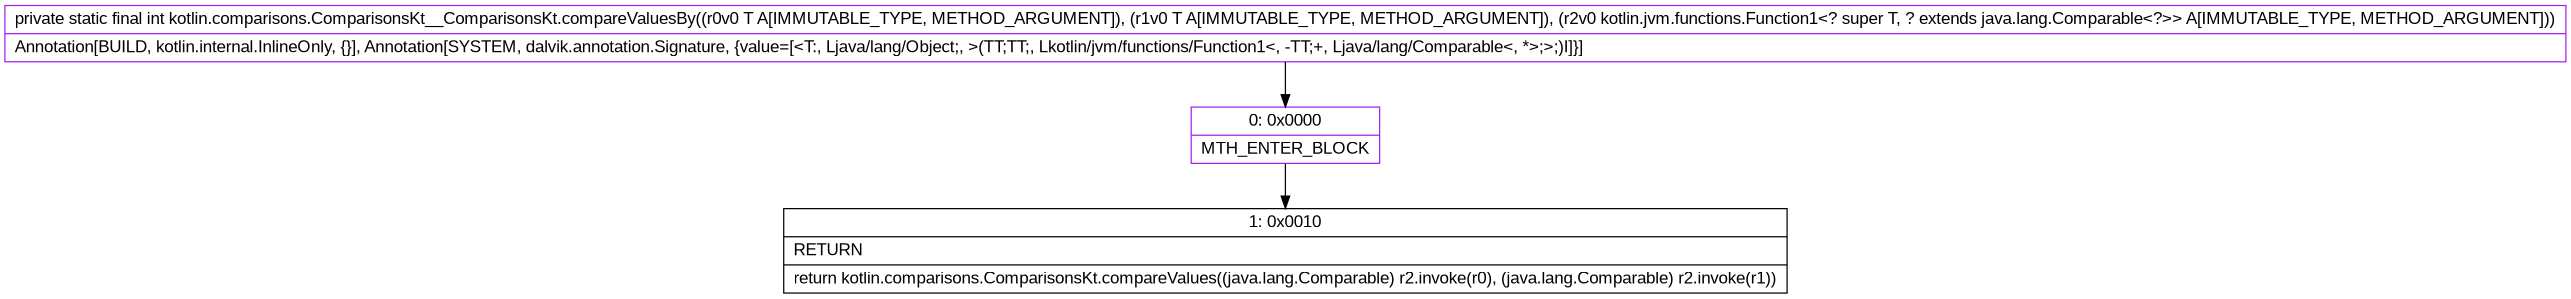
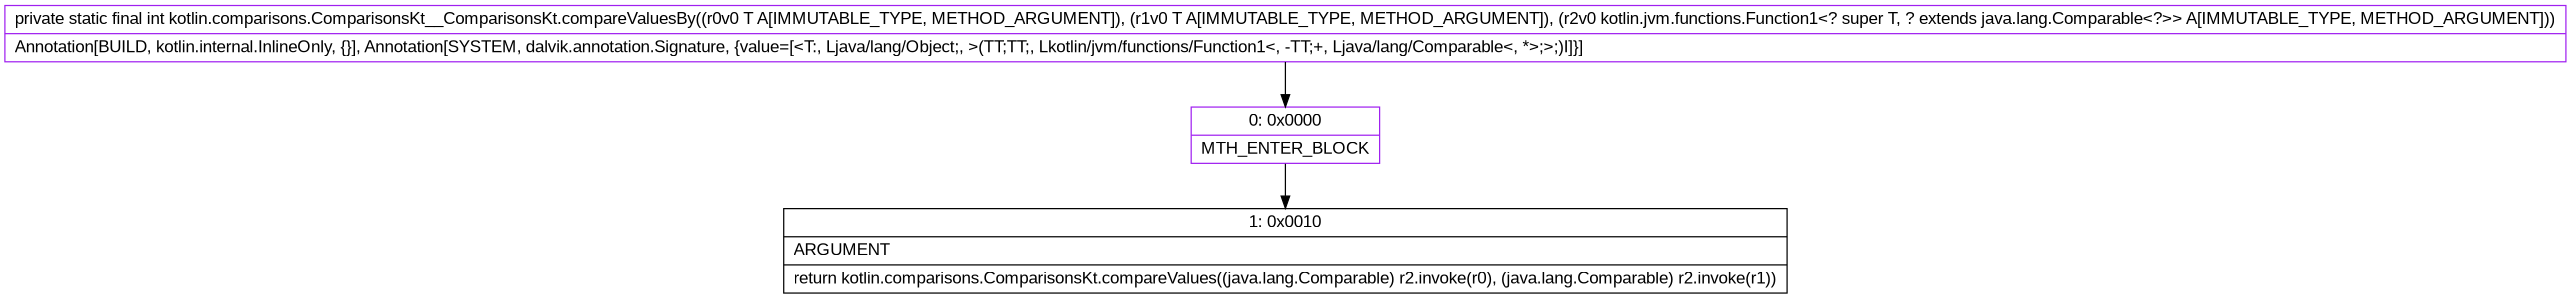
node "1: 0x0010": text "RETURN" -> "ARGUMENT"
